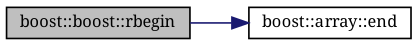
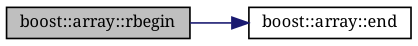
node "boost::boost::rbegin": label "boost::boost::rbegin" -> "boost::array::rbegin"
